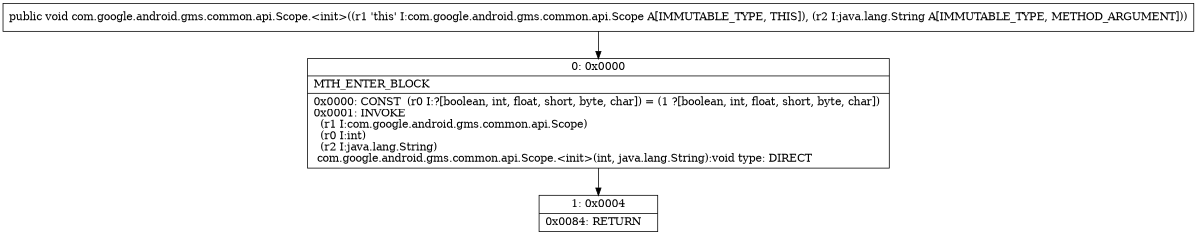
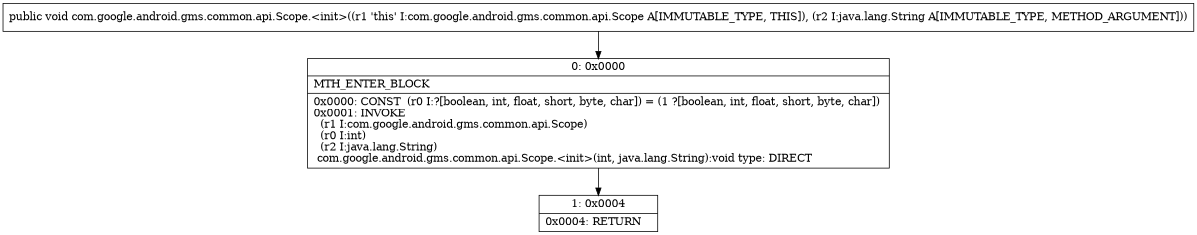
node "1: 0x0004": text "0x0084: RETURN" -> "0x0004: RETURN"
